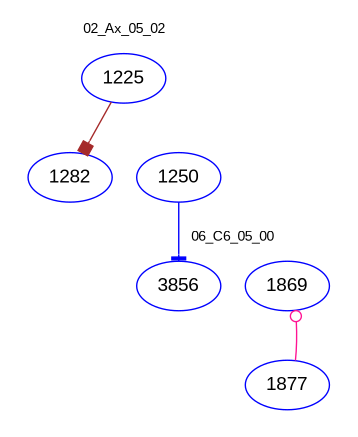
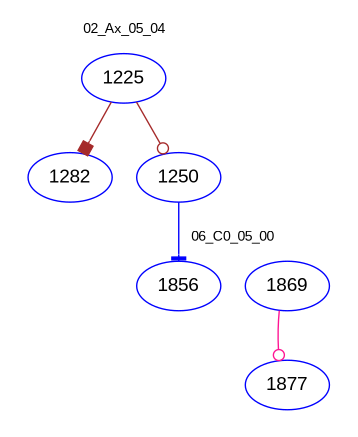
cluster "02_Ax_05_02": label "02_Ax_05_02" -> "02_Ax_05_04"
edge "1225" -> "1250": added
cluster "06_C6_05_00": label "06_C6_05_00" -> "06_C0_05_00"
node "3856": label "3856" -> "1856"
edge "1877" -> "1869": reversed
